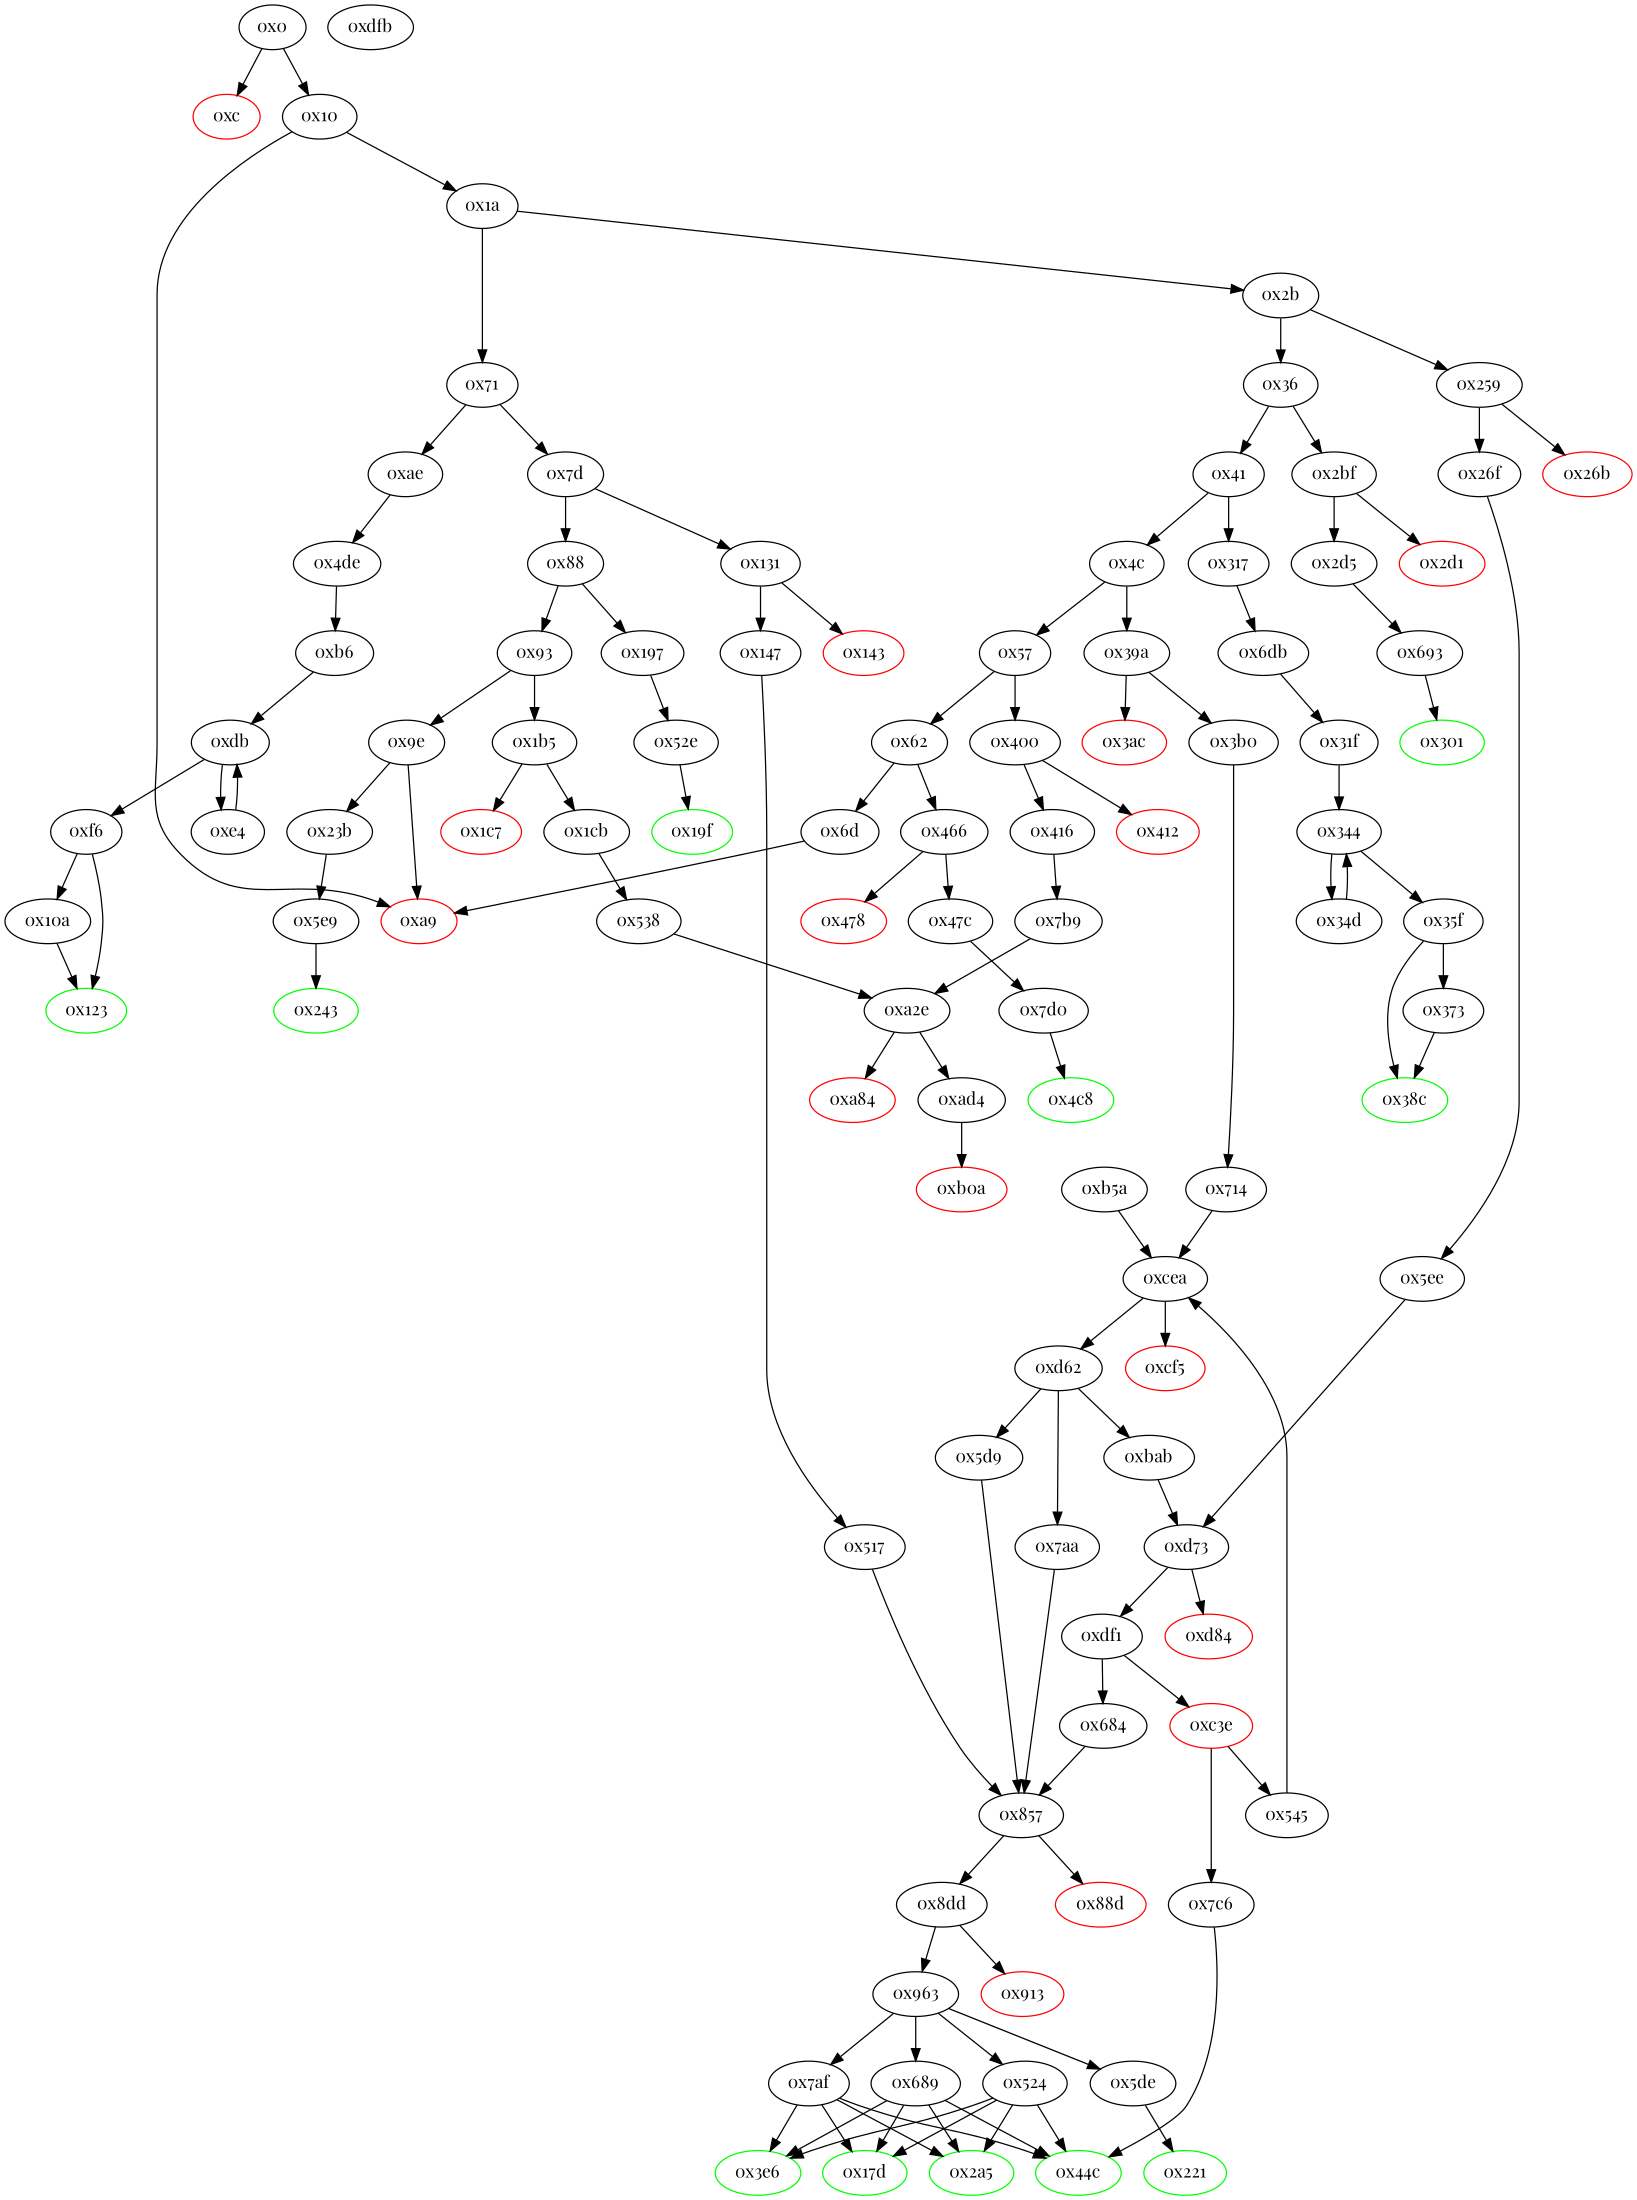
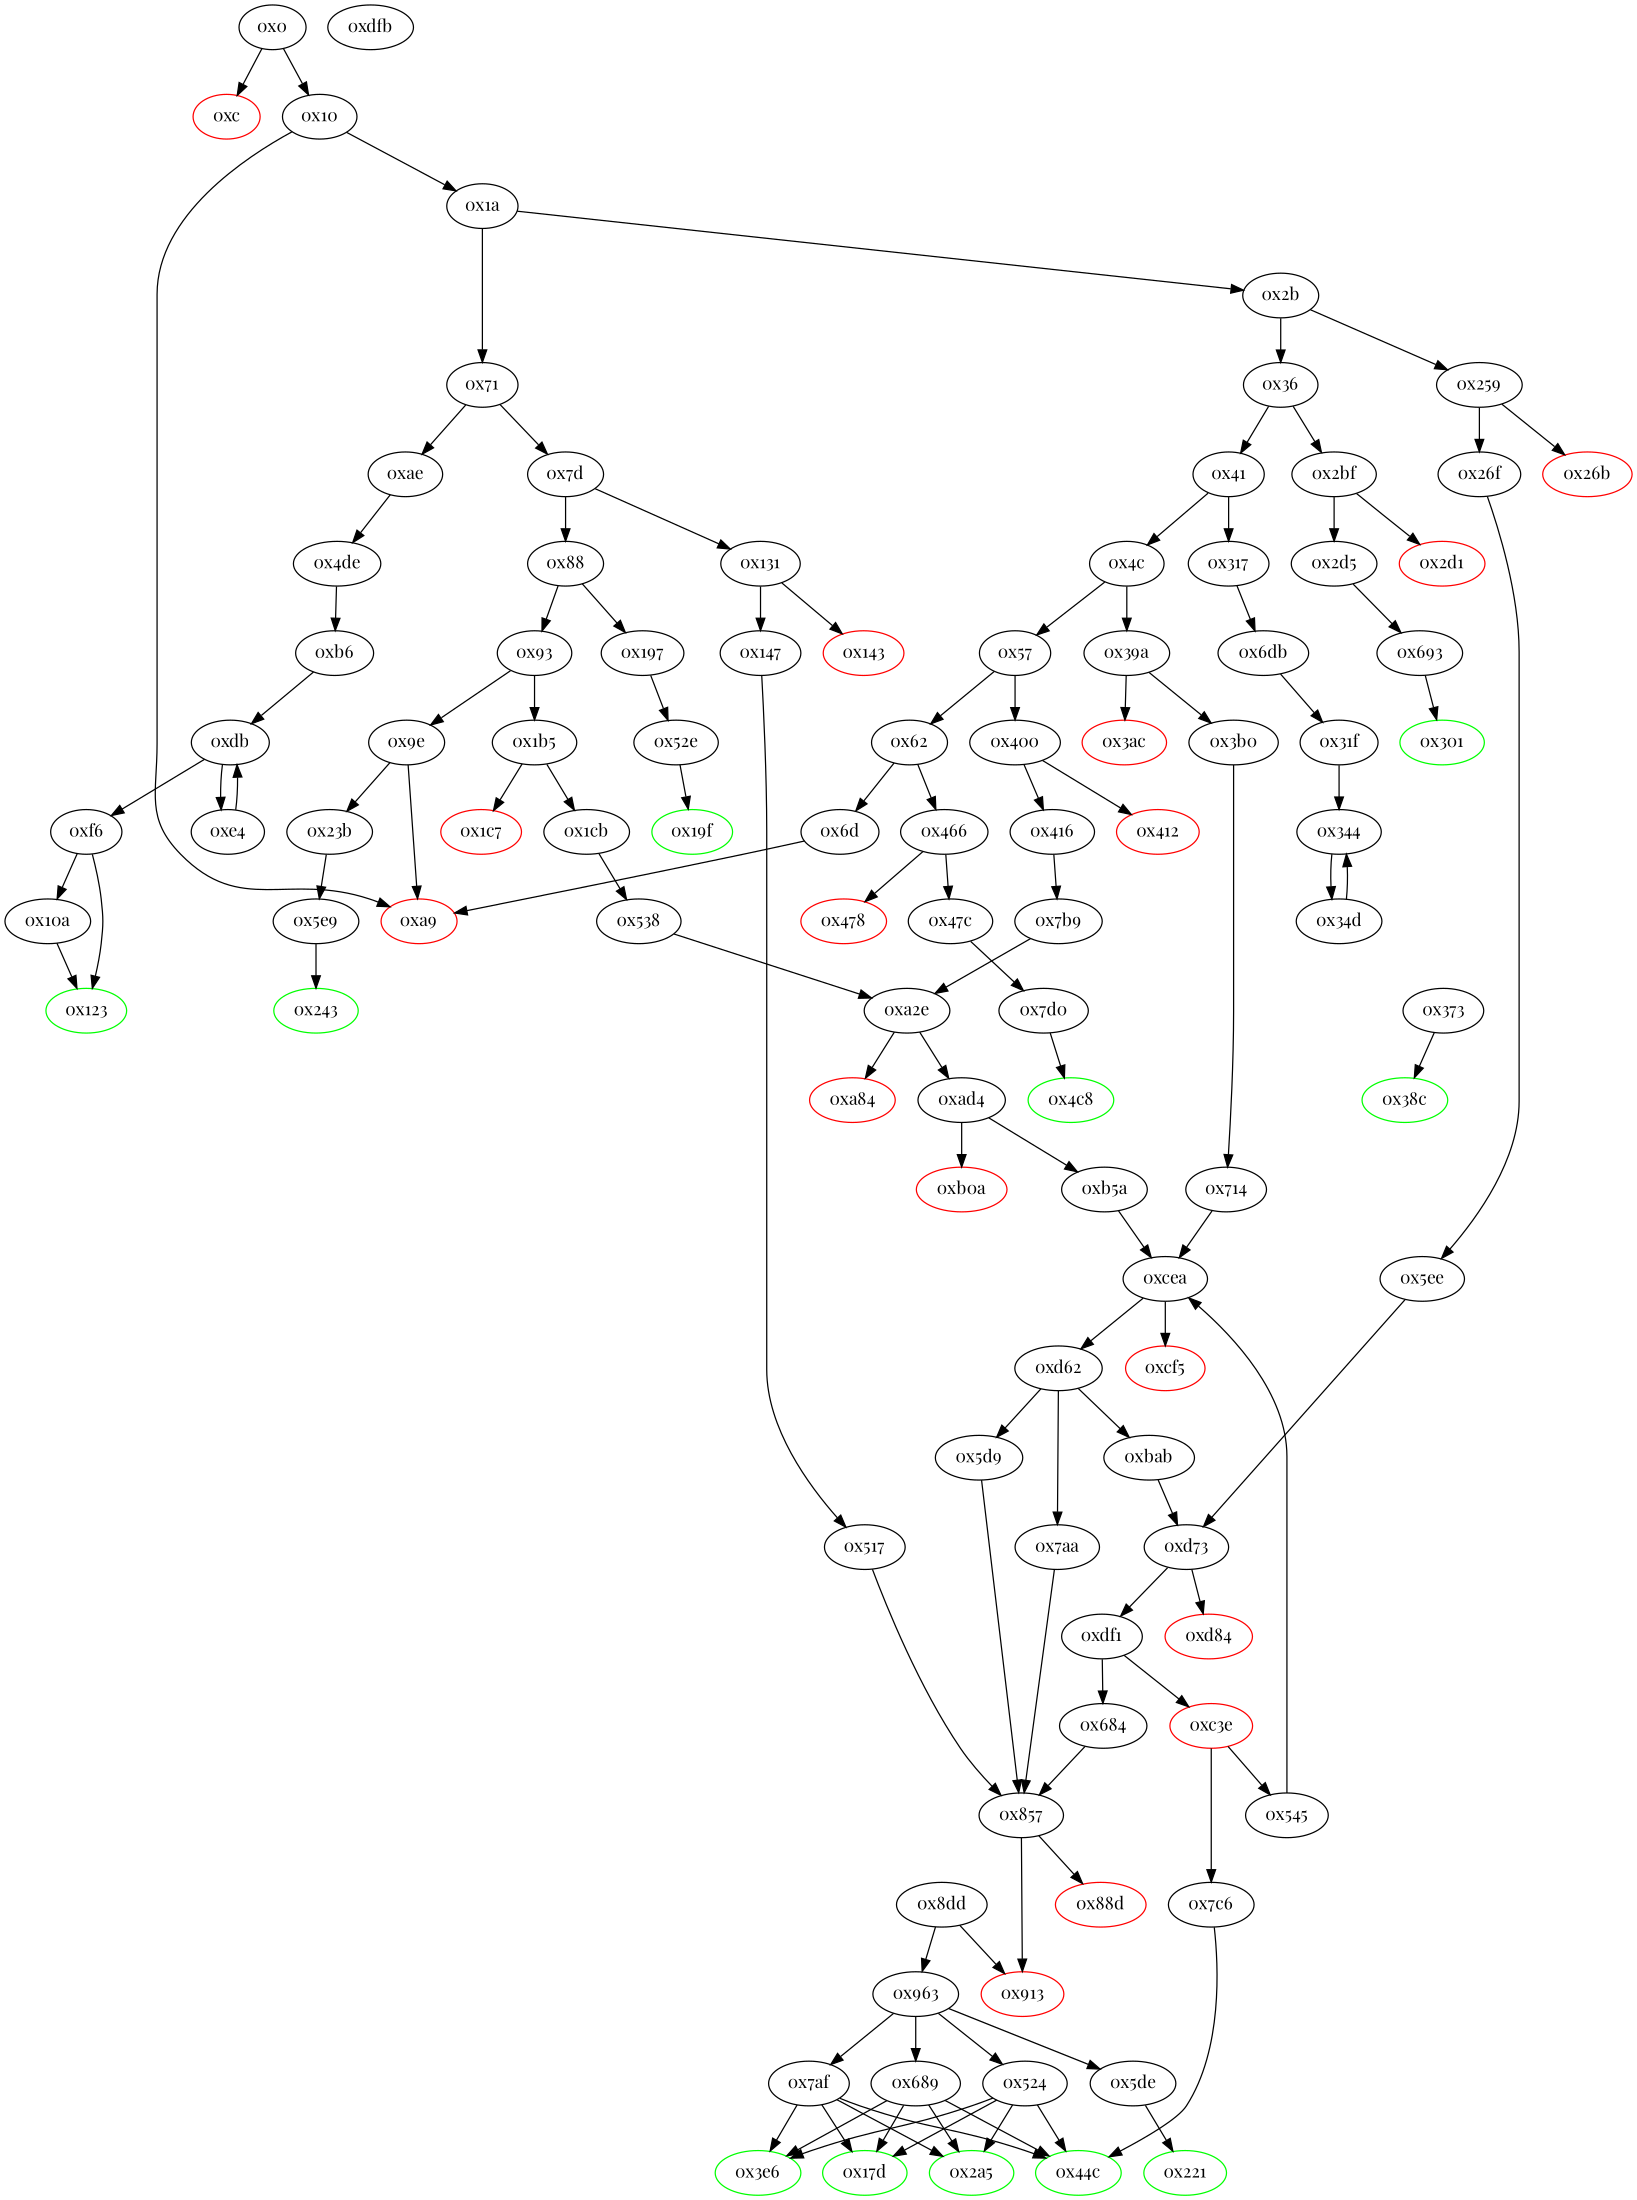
node "0x35f": removed
edge "0xad4" -> "0xb5a": added
edge "0x857" -> "0x8dd": now "0x857" -> "0x913"
